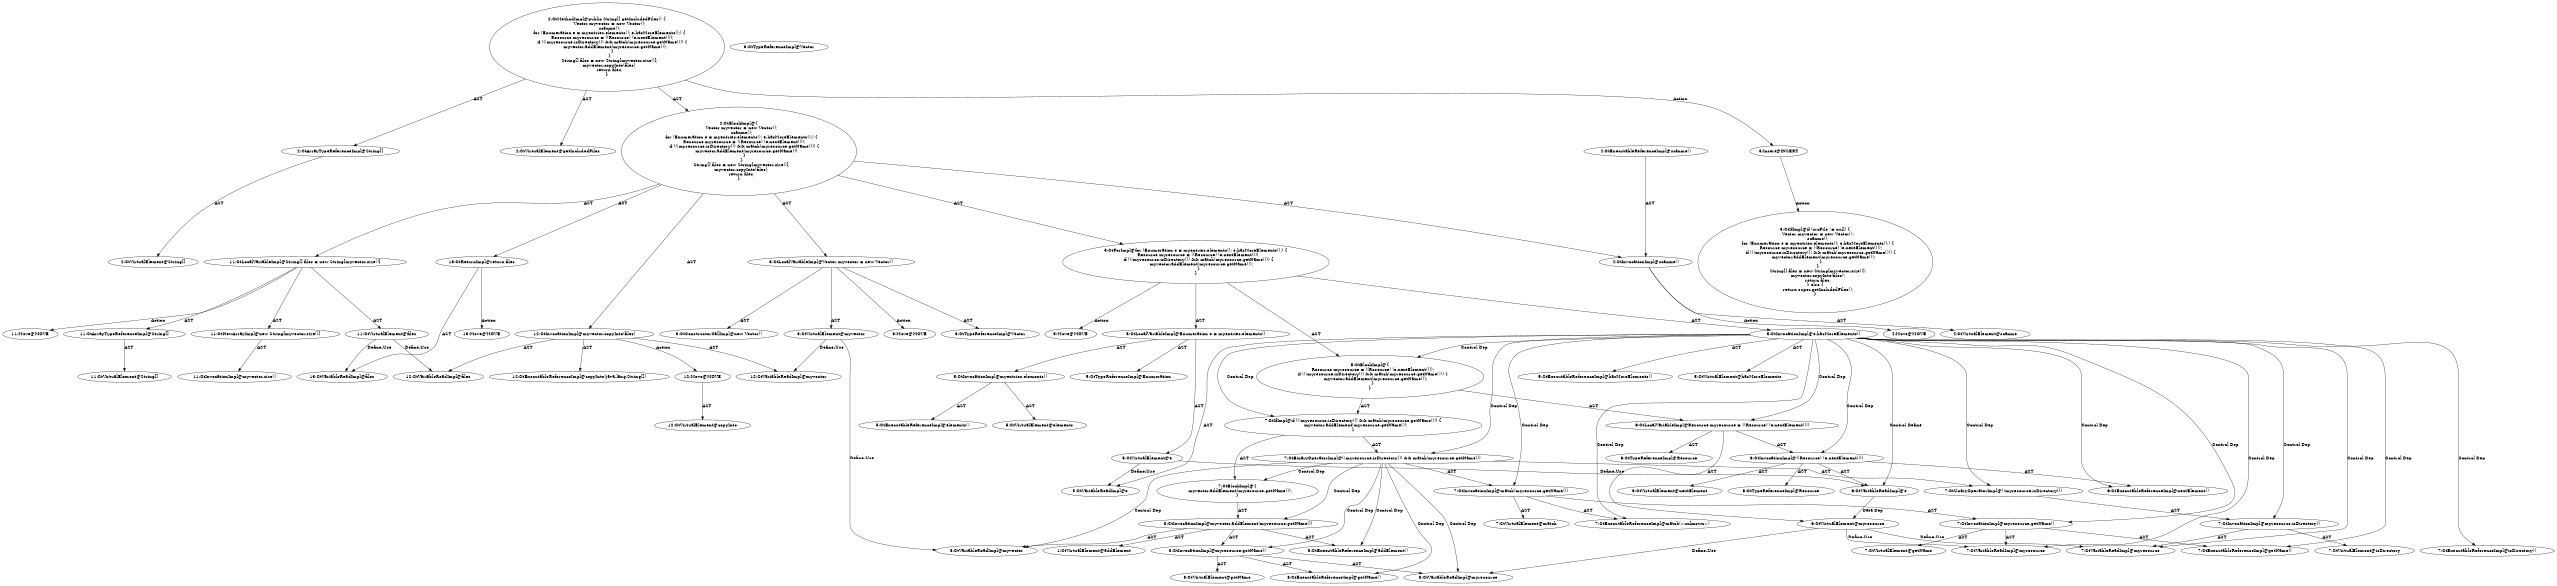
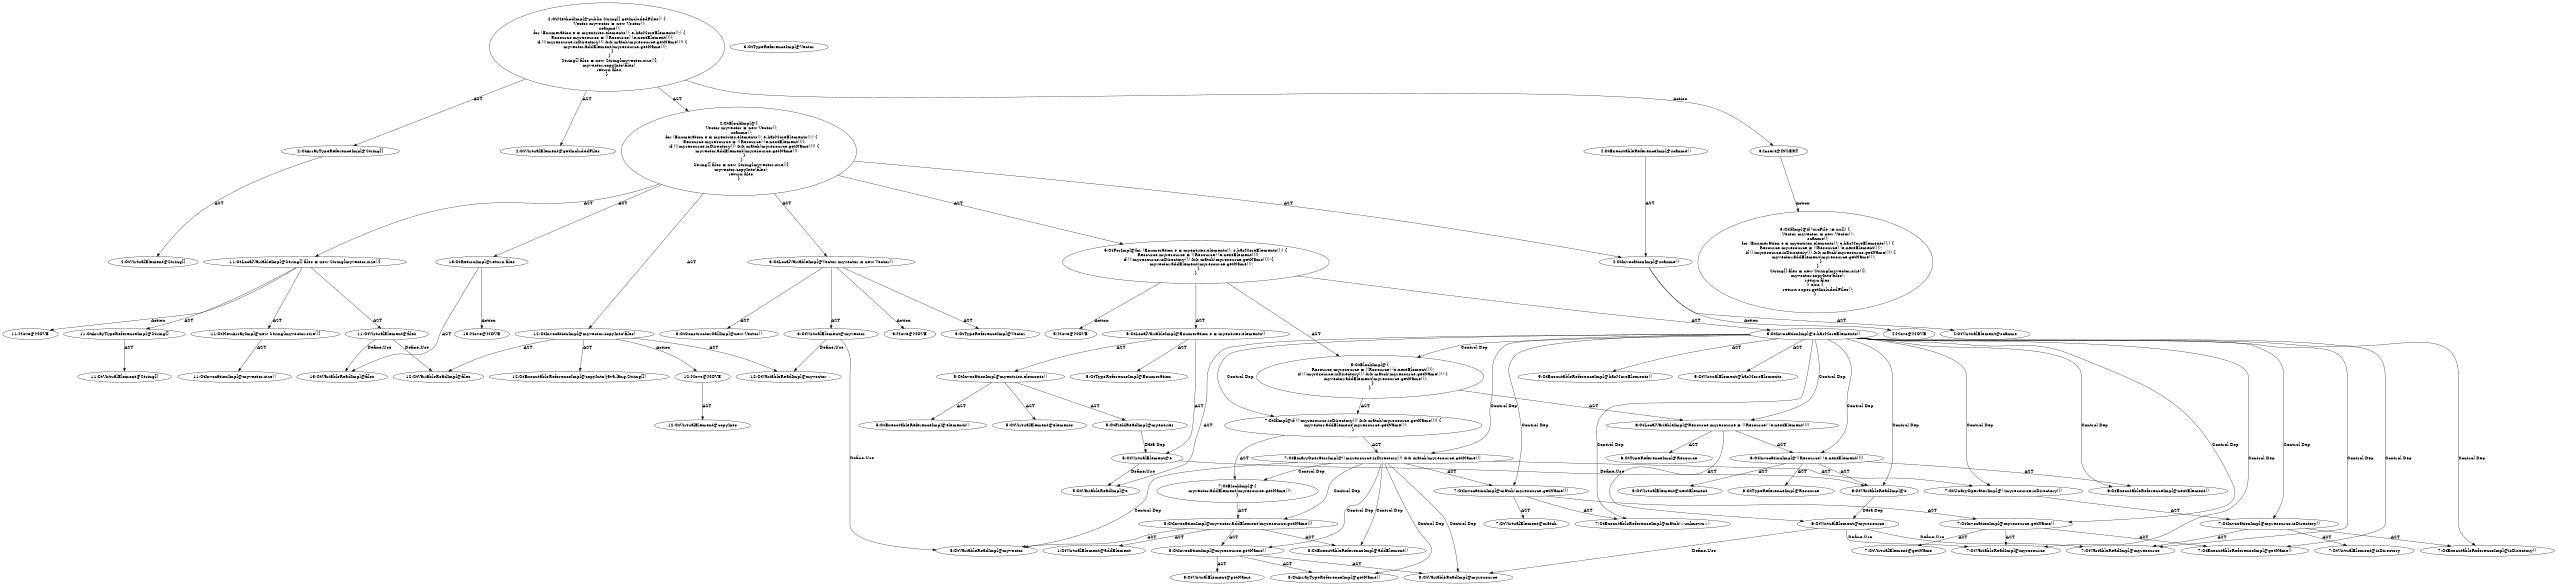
node "5:CtFieldReadImpl@myentries": added
edge "5:CtInvocationImpl@e.hasMoreElements()" -> "6:CtVariableReadImpl@e": label "Control Define" -> "Control Dep"
edge "7:CtInvocationImpl@myresource.isDirectory()" -> "7:CtExecutableReferenceImpl@isDirectory()": added, label "AST"
node "8:CtExecutableReferenceImpl@getName()": label "8:CtExecutableReferenceImpl@getName()" -> "8:CtArrayTypeReferenceImpl@getName()"
